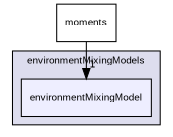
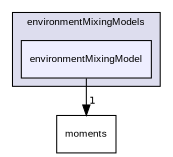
edge "moments" -> "environmentMixingModel": reversed
